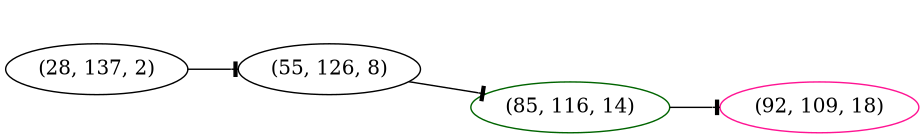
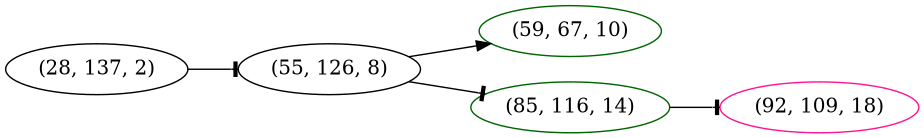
node "(59, 67, 10)": added
